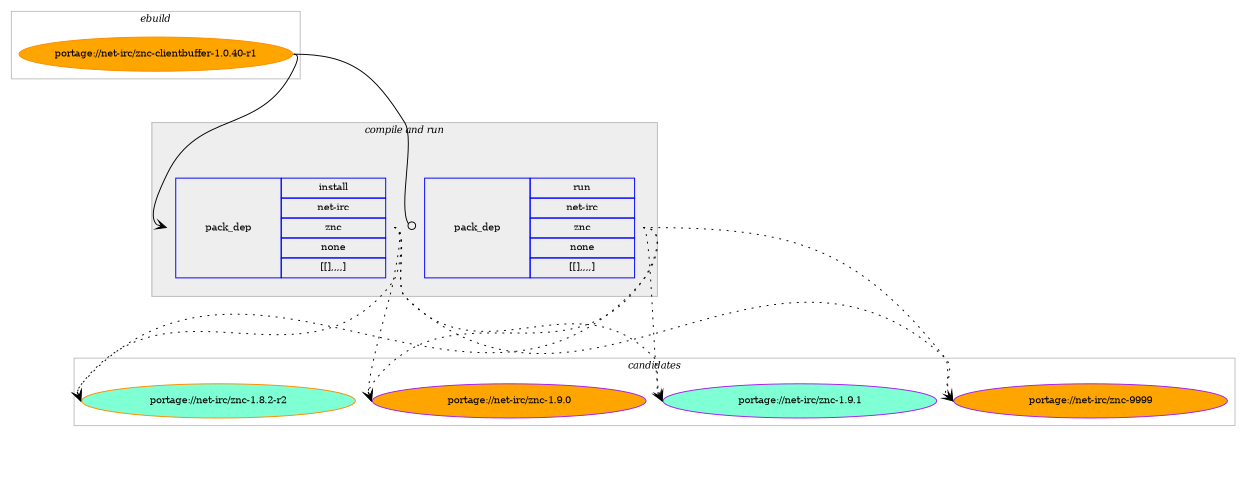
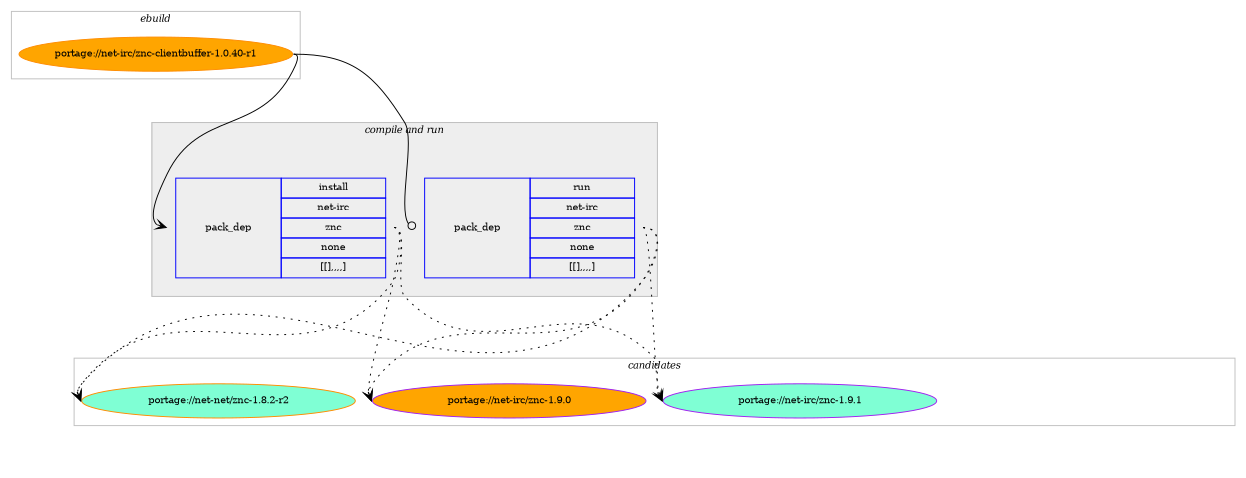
node "portage://net-irc/znc-1.8.2-r2": label "portage://net-irc/znc-1.8.2-r2" -> "portage://net-net/znc-1.8.2-r2"
node "portage://net-irc/znc-9999": removed
